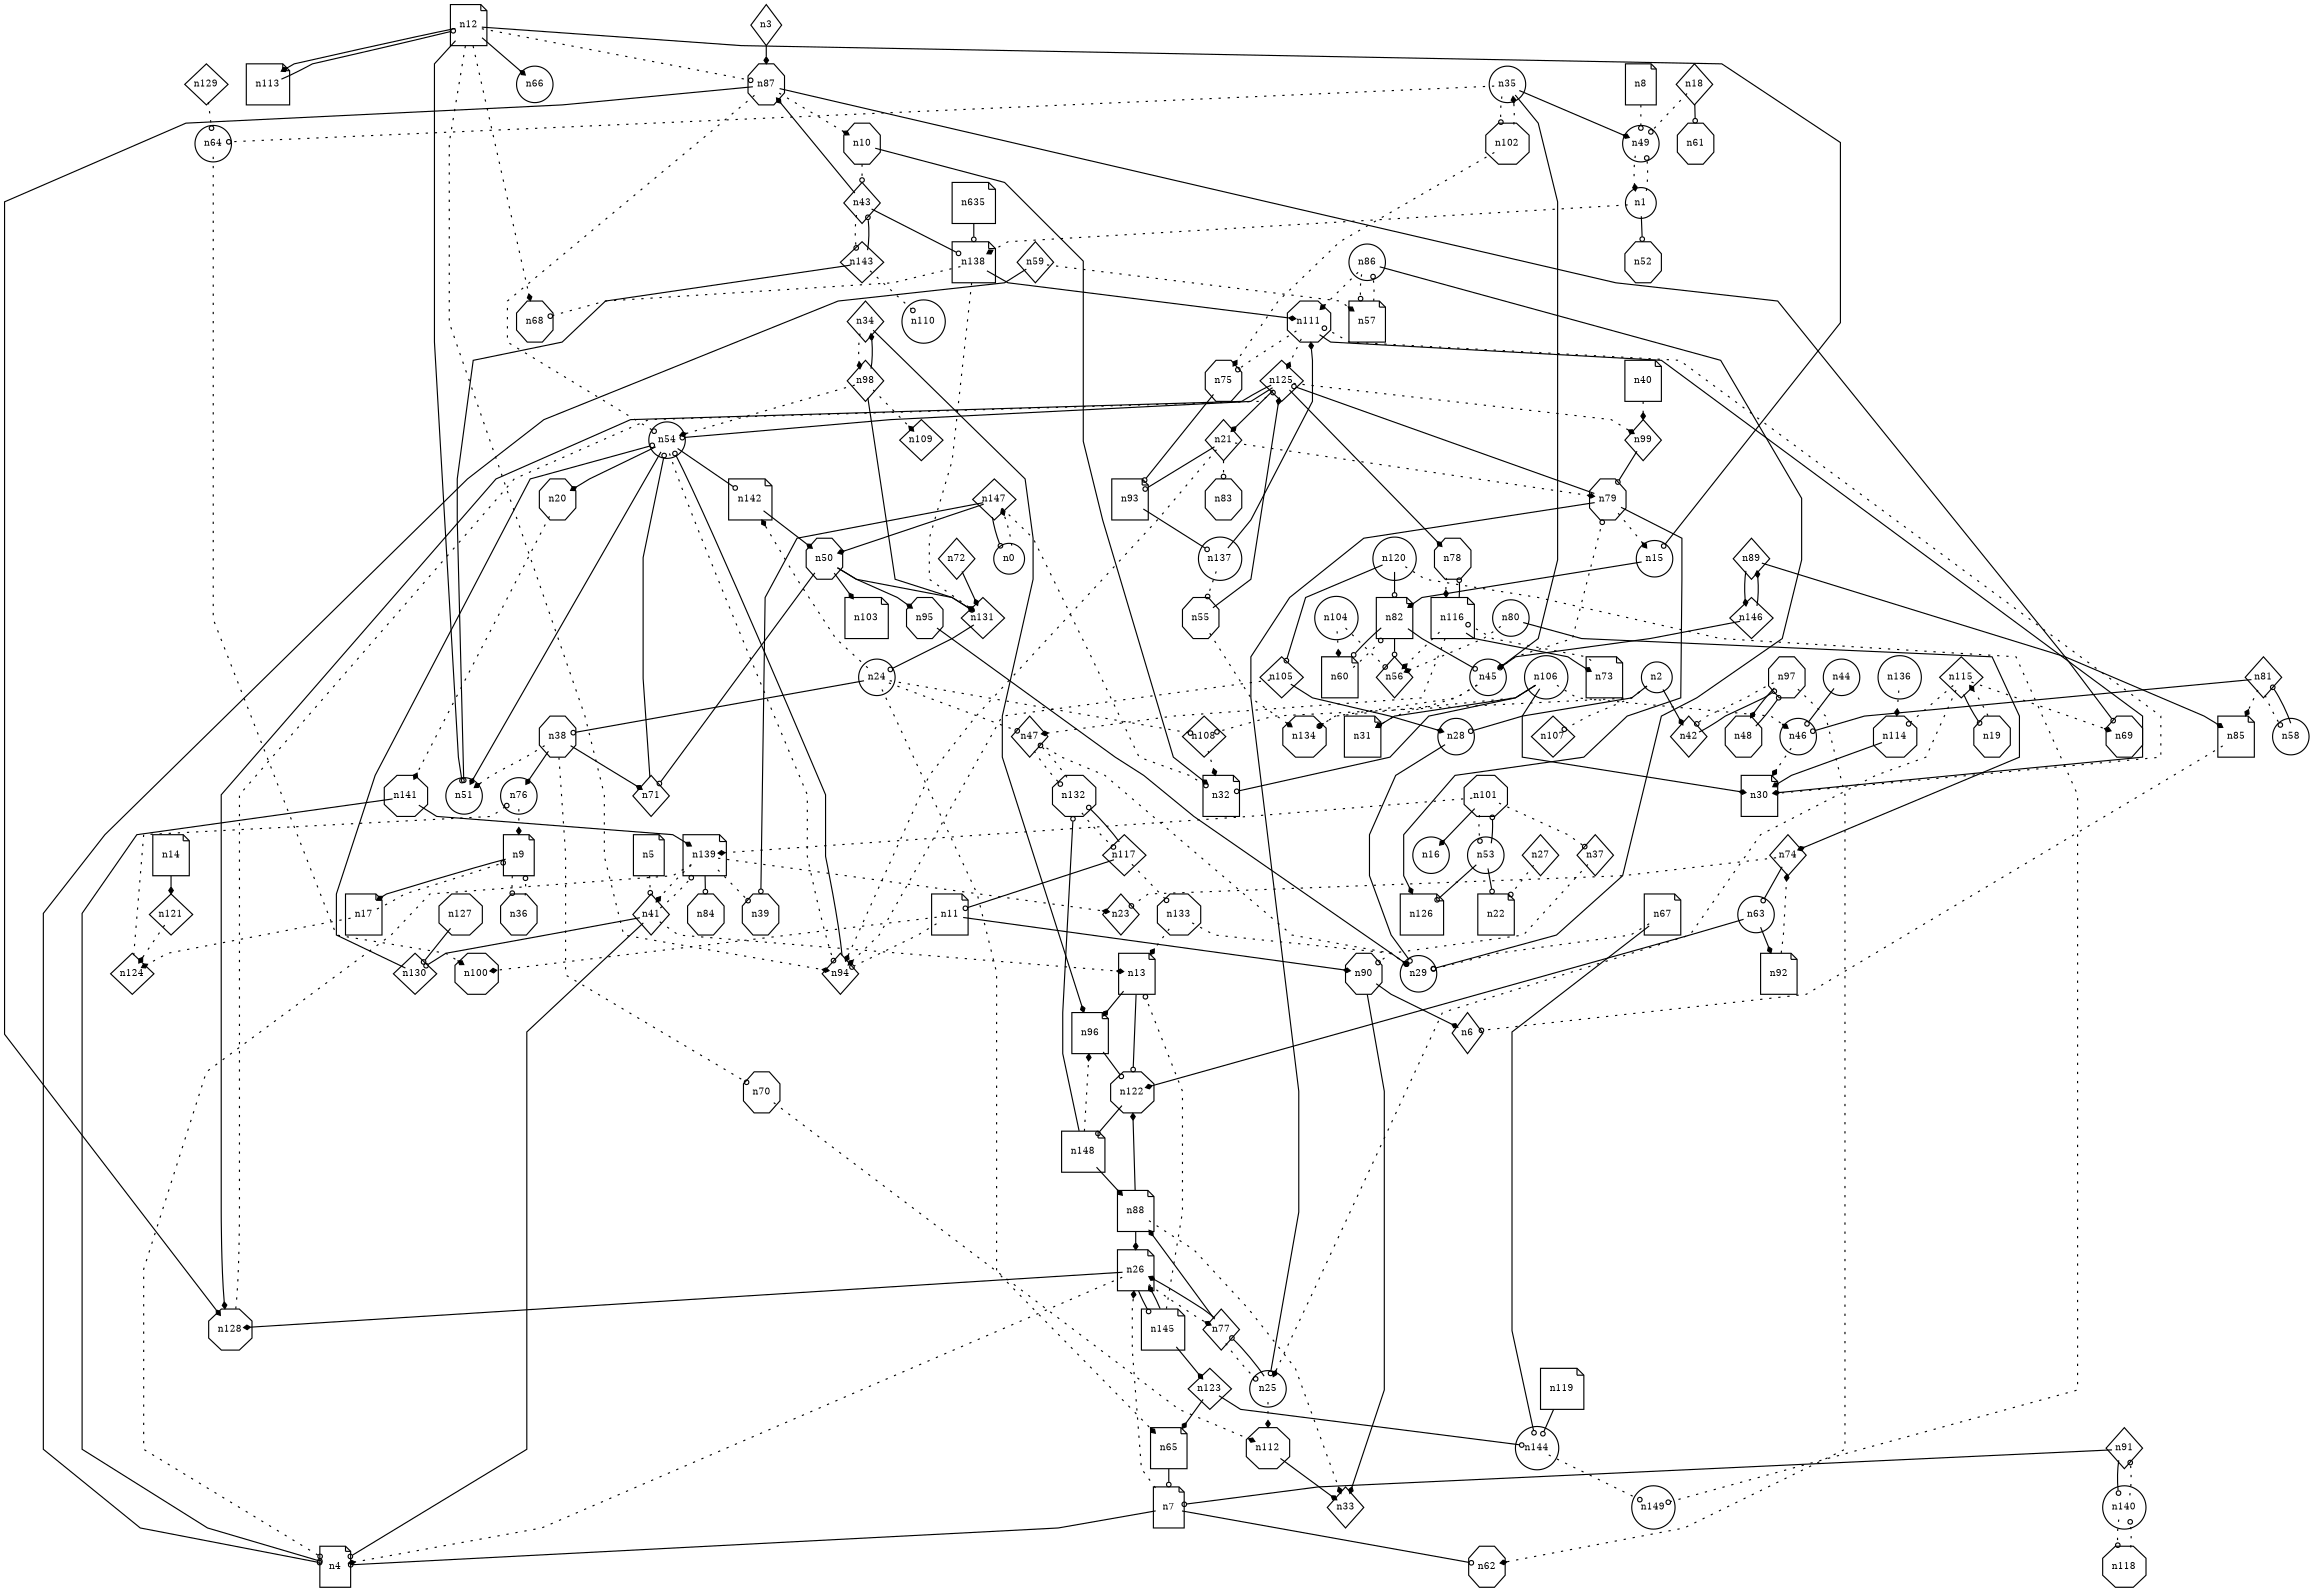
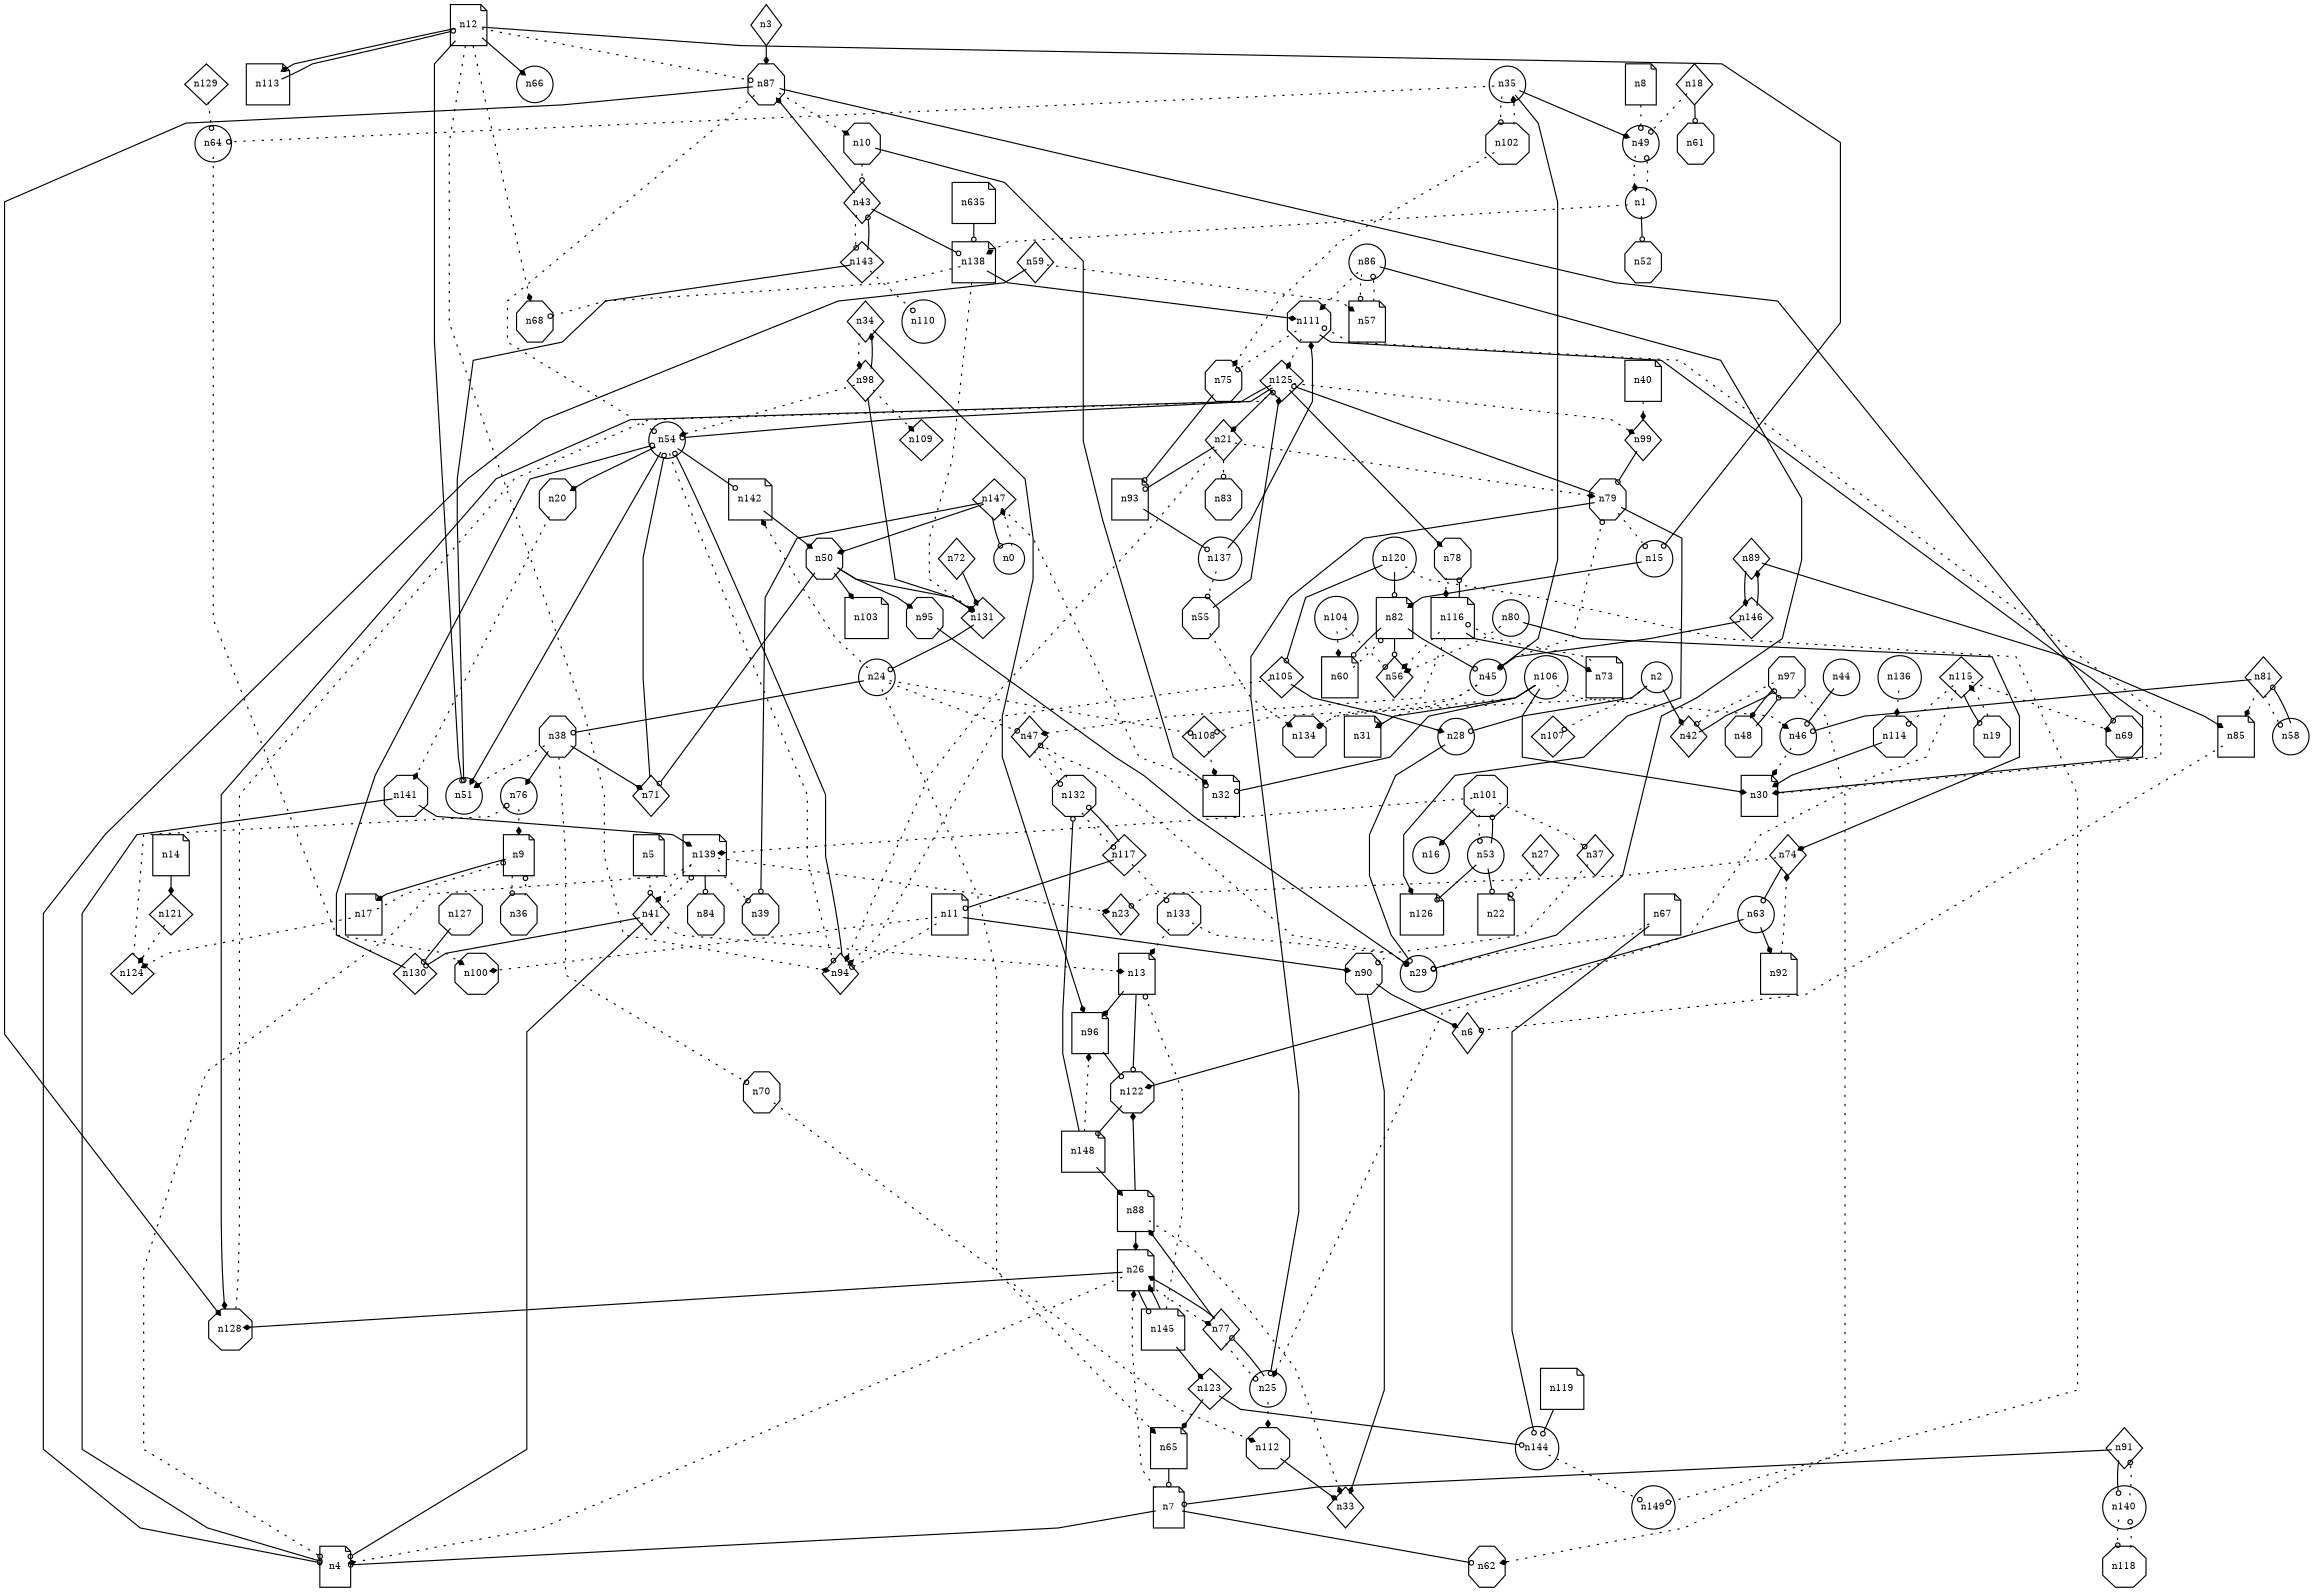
edge "n79" -> "n15": arrowhead diamond -> odot
